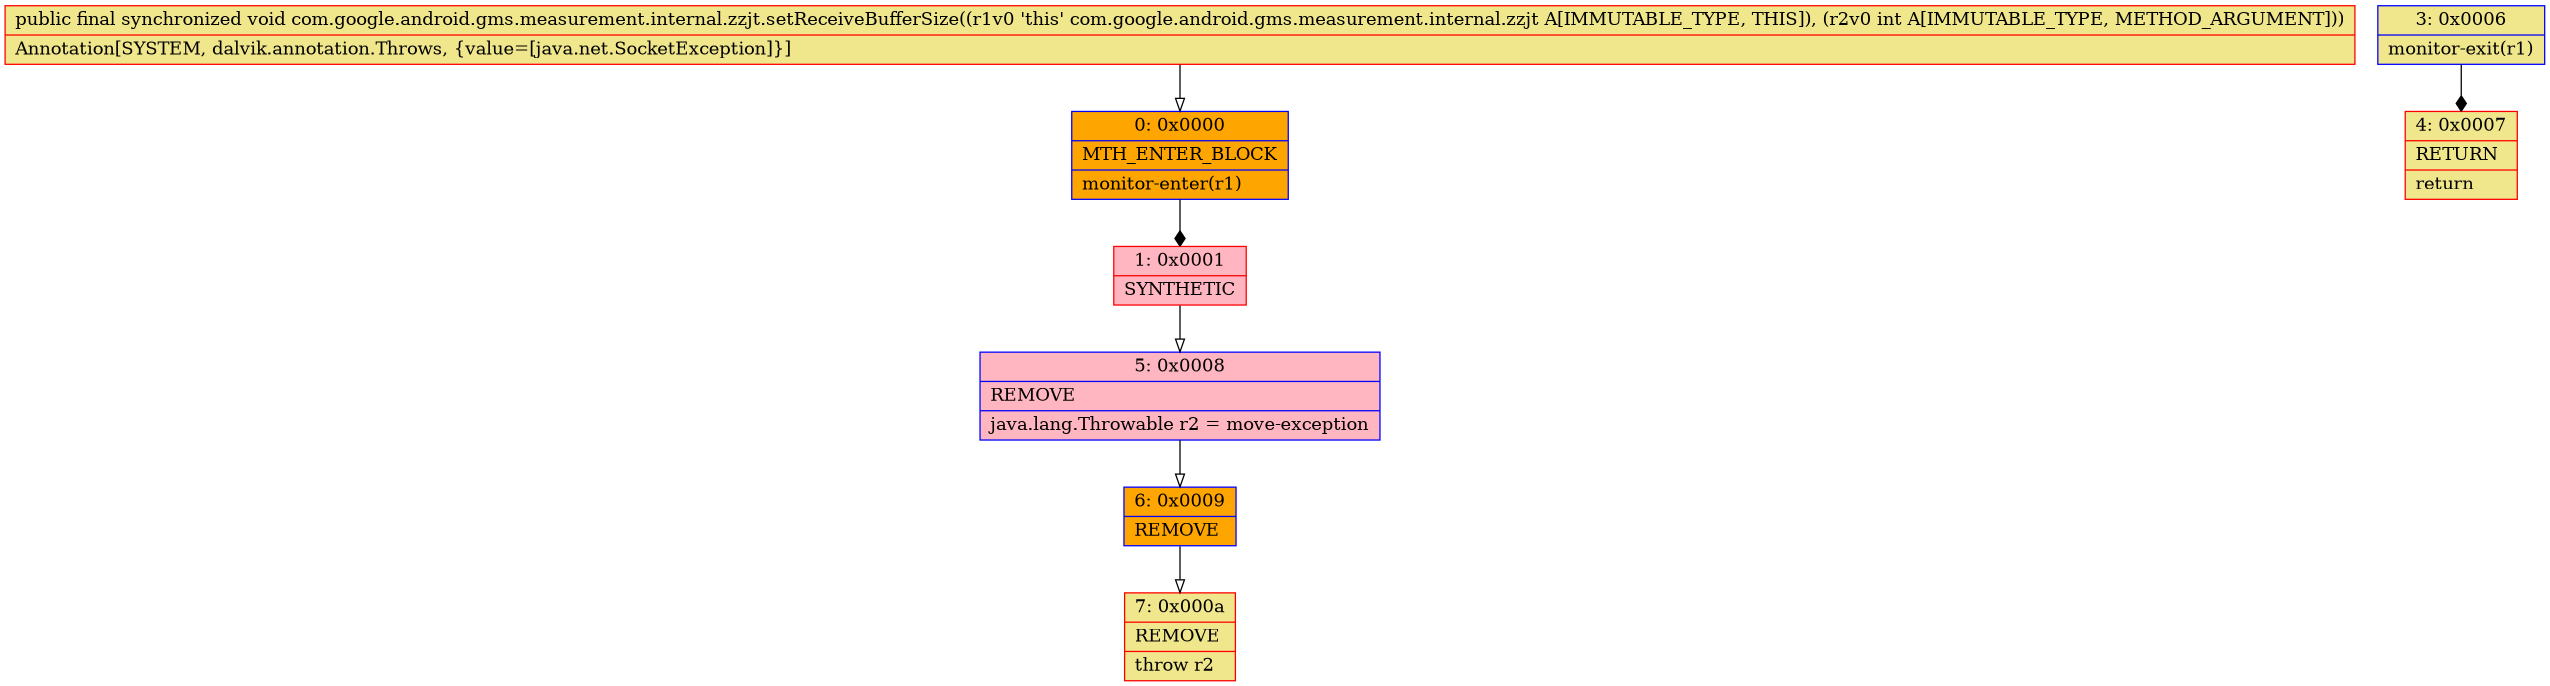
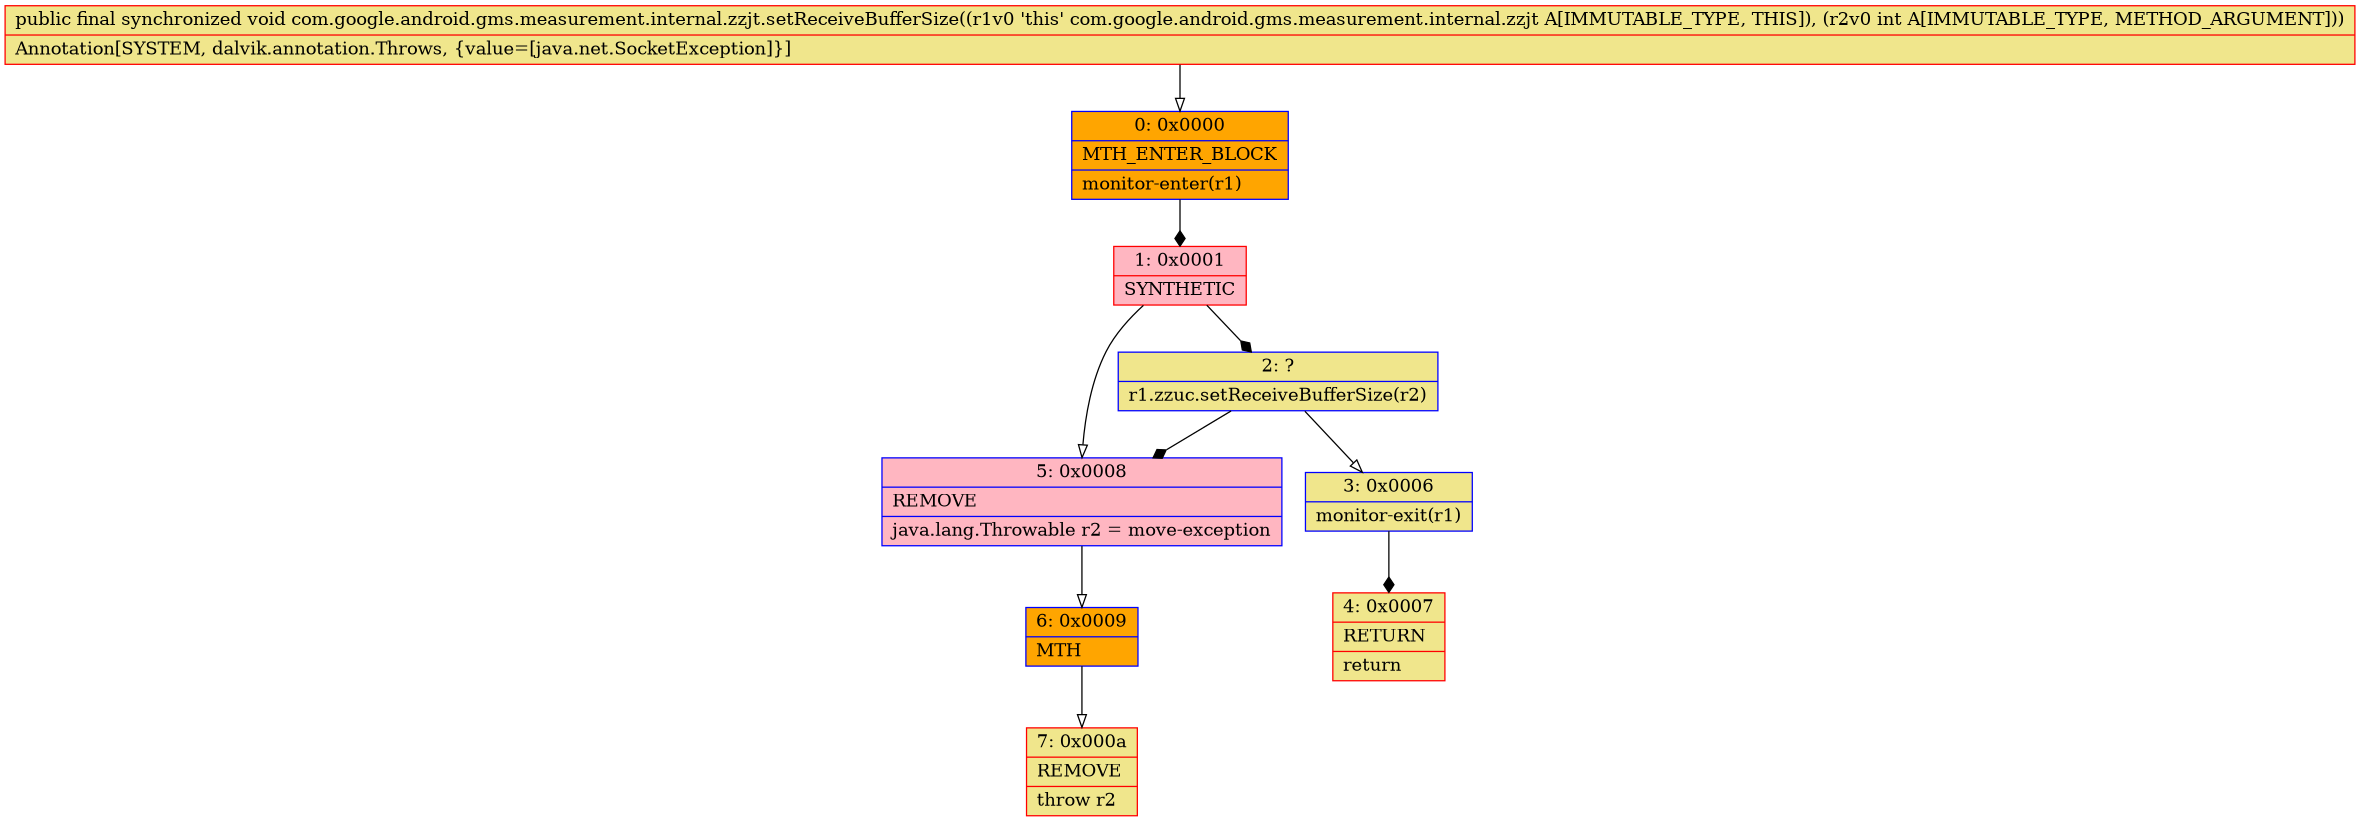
node "2: ?": added
node "6: 0x0009": text "REMOVE" -> "MTH"
